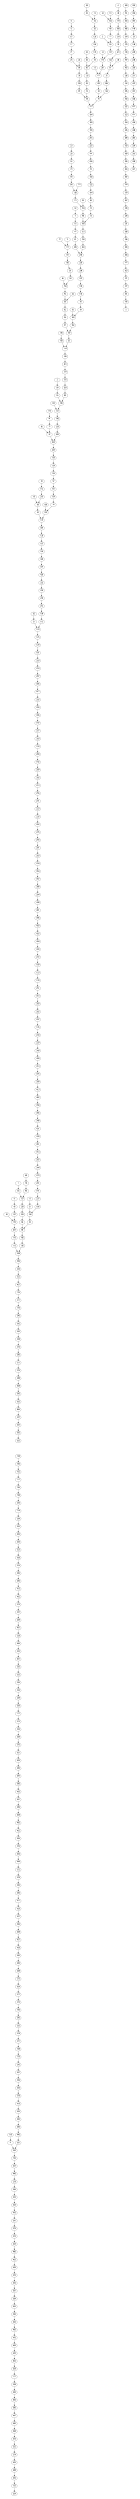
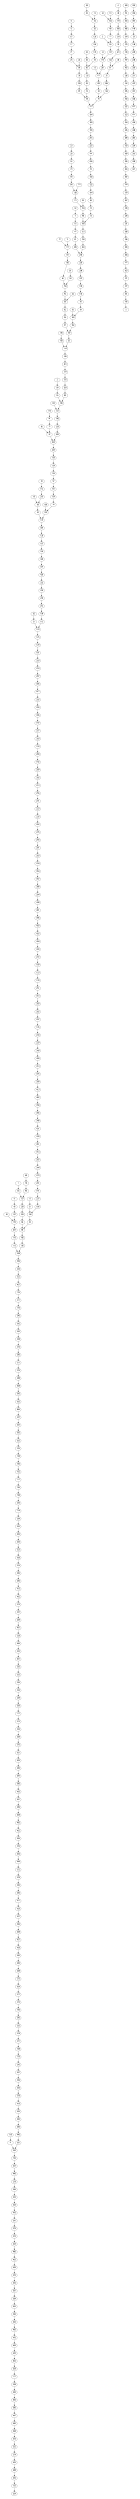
edge "185" -> "39": now "185" -> "56"
node "105": added
